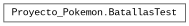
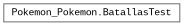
node "Proyecto_Pokemon.BatallasTest": label "Proyecto_Pokemon.BatallasTest" -> "Pokemon_Pokemon.BatallasTest"
